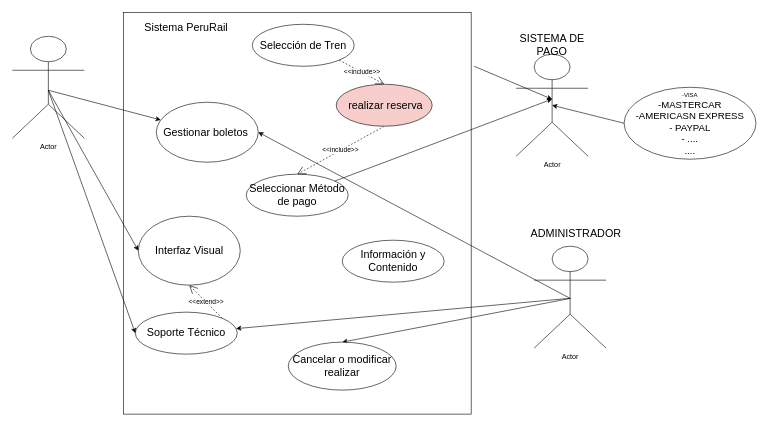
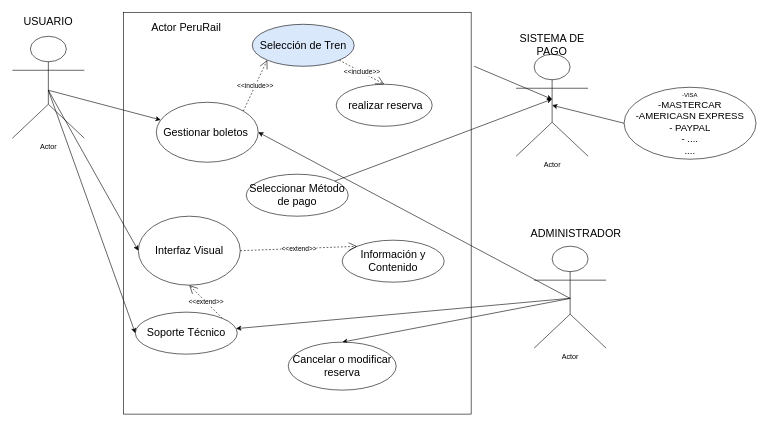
node "USUARIO": added
node "Sistema PeruRail": label "Sistema PeruRail" -> "Actor PeruRail"
node "Selección de Tren": fillcolor #ffffff -> #dae8fc
edge "Gestionar boletos" -> "Selección de Tren": added, label "<<include>>"
node "realizar reserva": fillcolor #f8cecc -> #ffffff
edge "realizar reserva" -> "Seleccionar Método de pago": removed, label "<<include>>"
edge "Interfaz Visual" -> "Información y Contenido": added, label "<<extend>>"
node "Cancelar o modificar realizar": label "Cancelar o modificar realizar" -> "Cancelar o modificar reserva"
